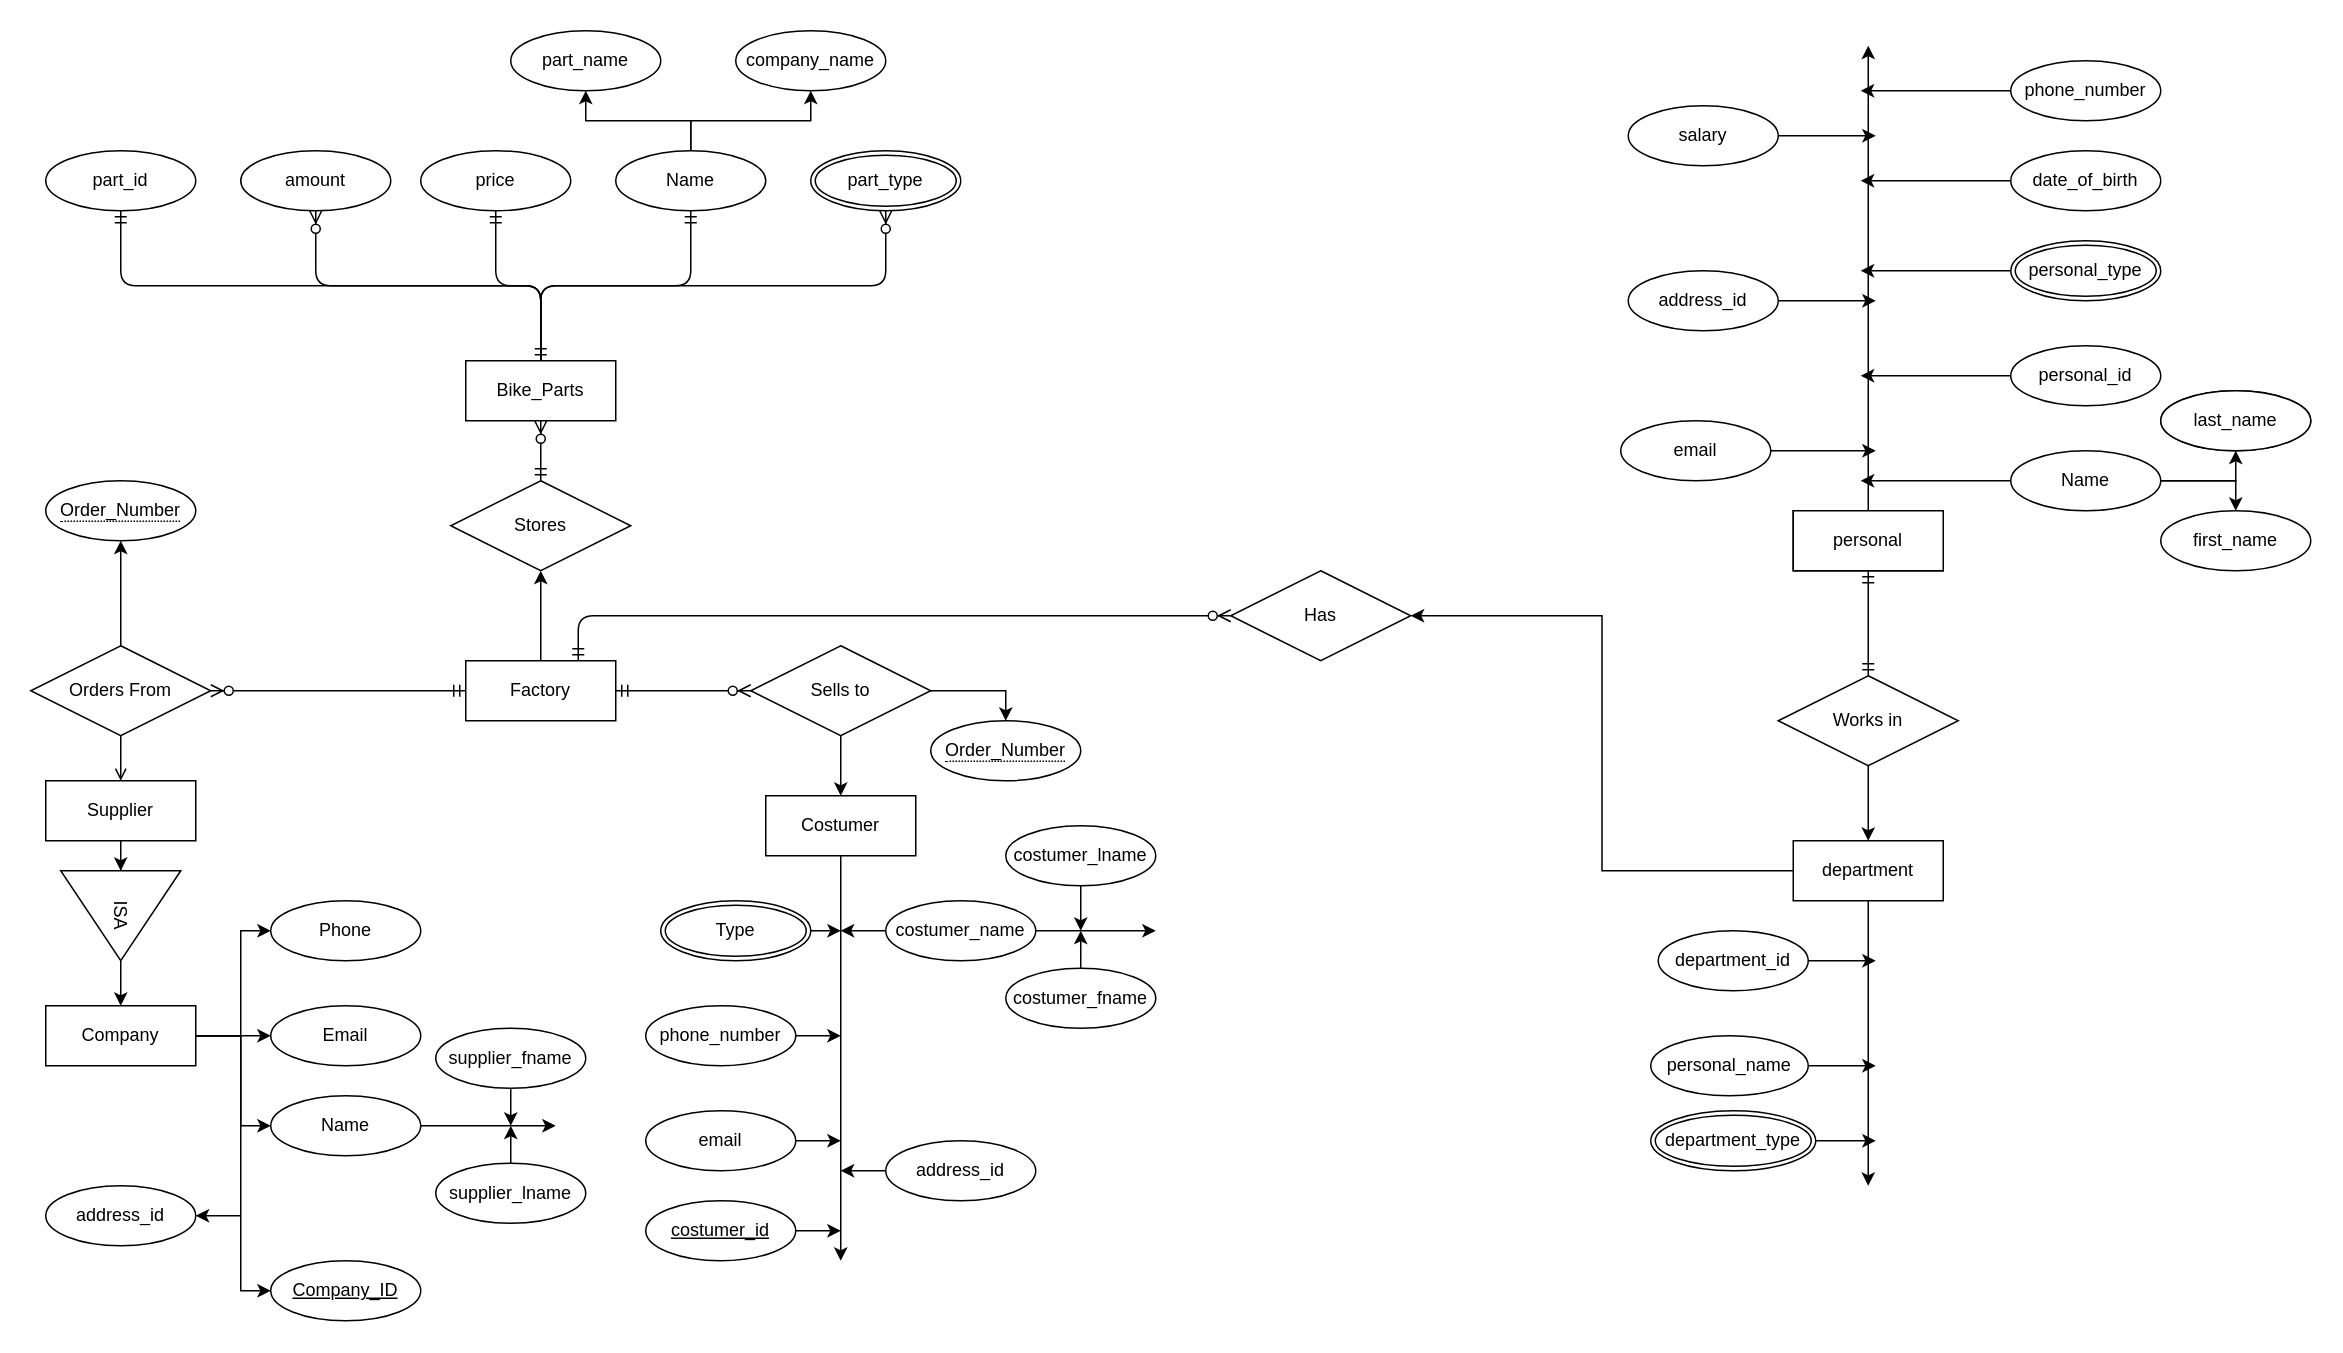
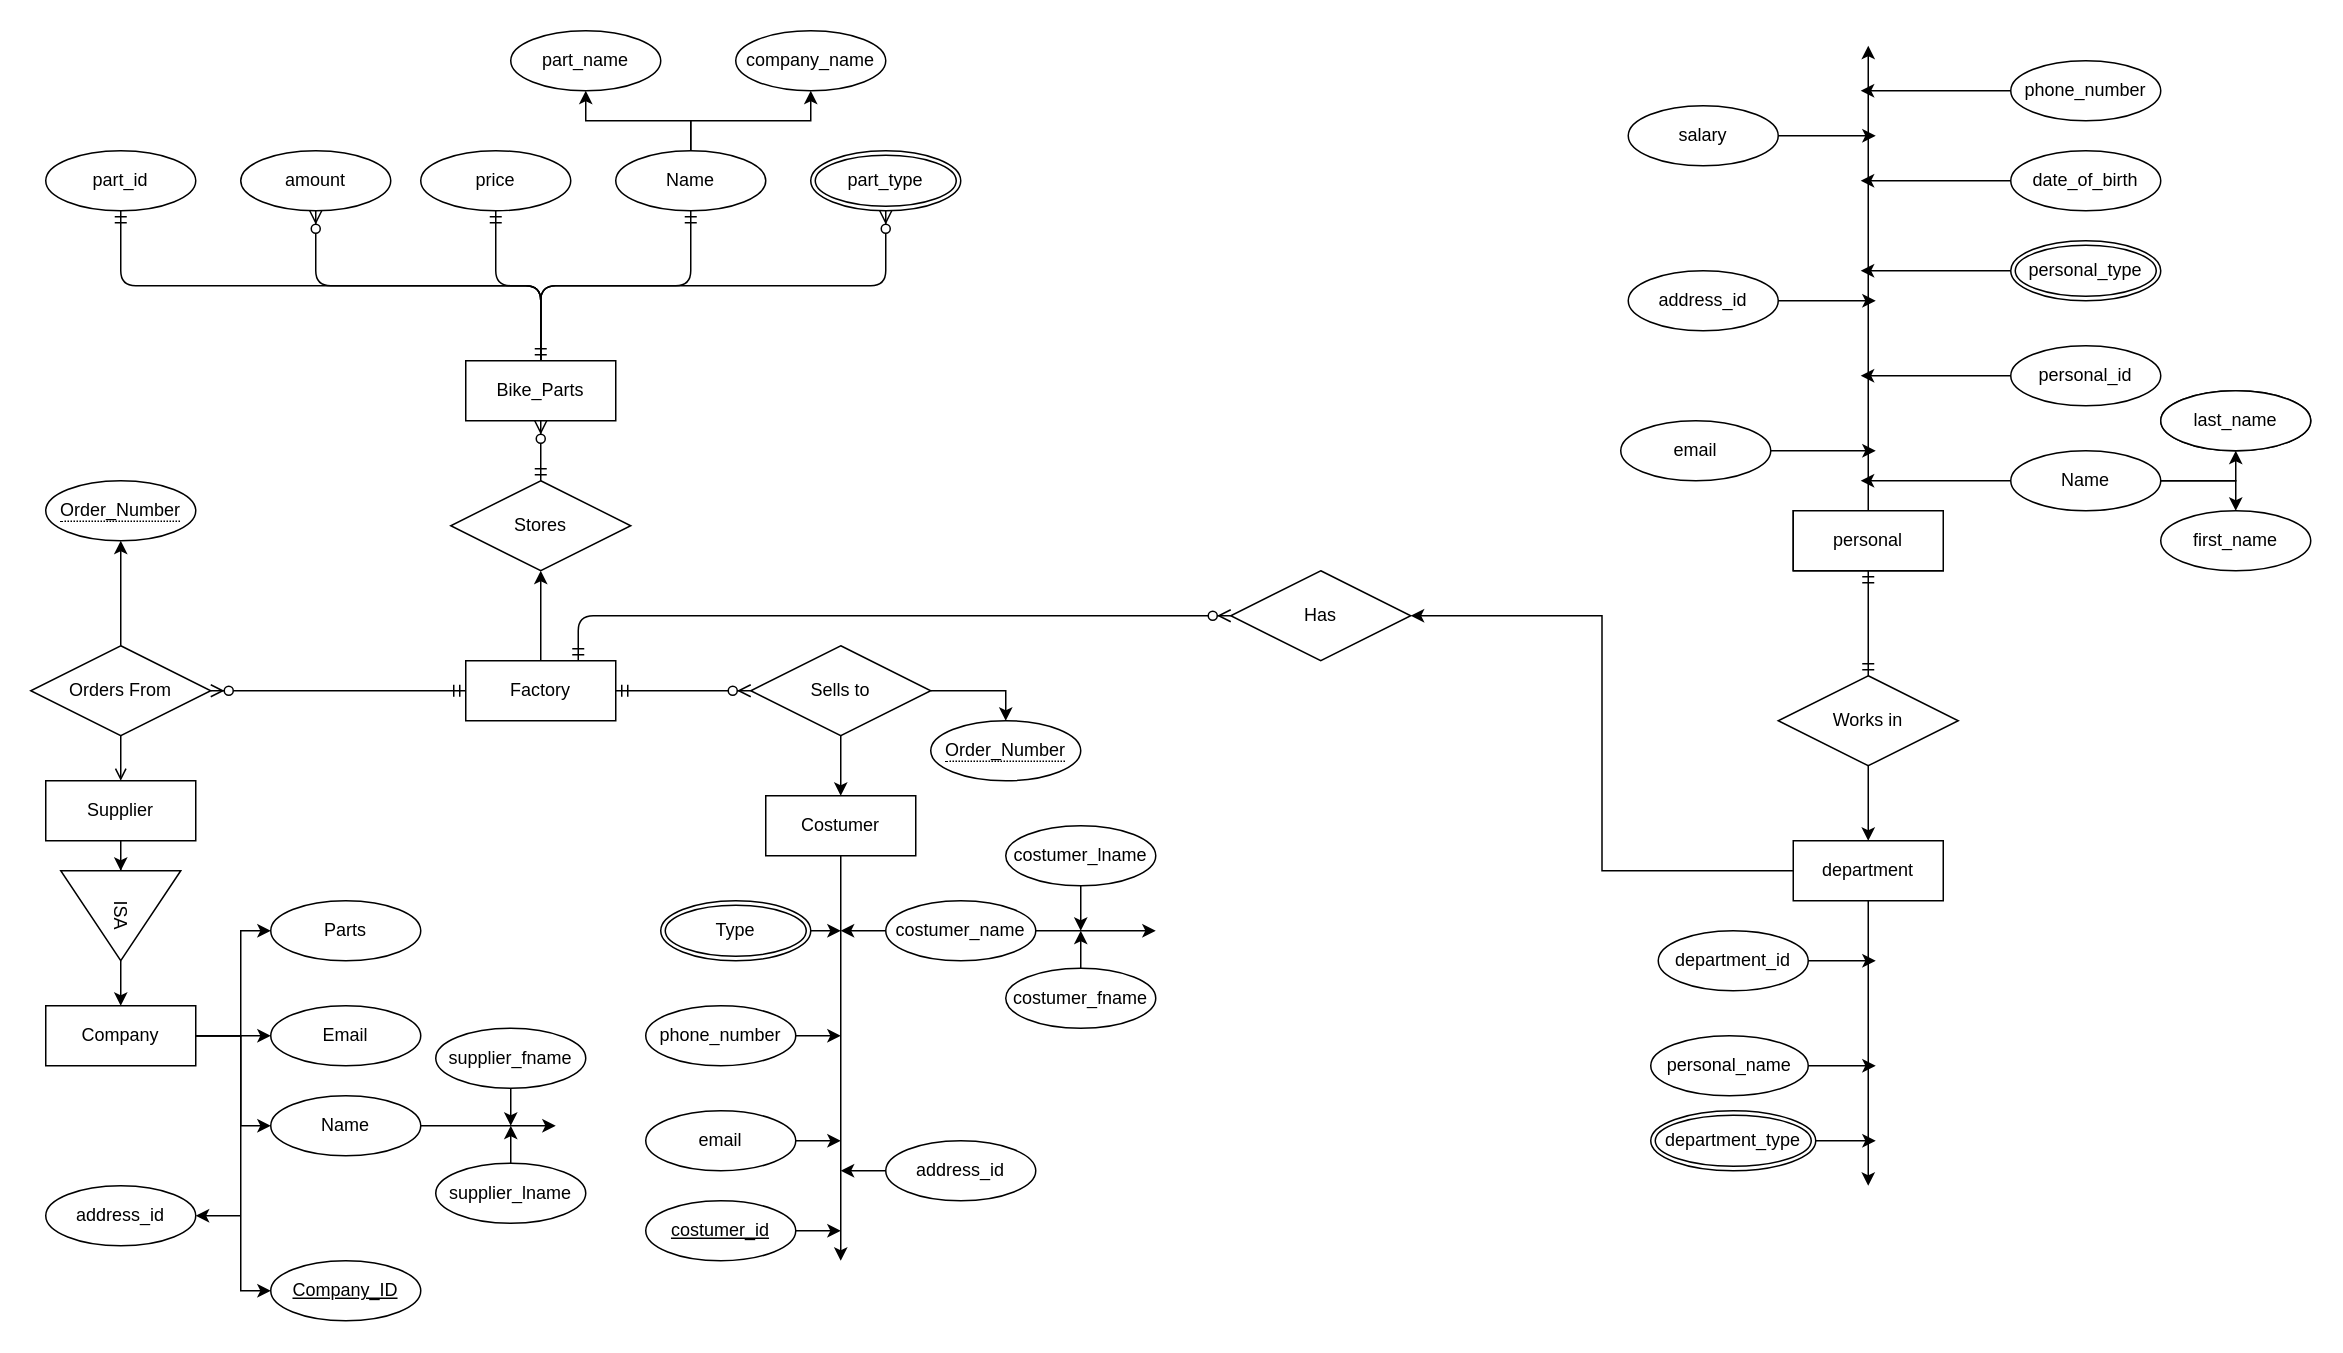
node "Phone": label "Phone" -> "Parts"
